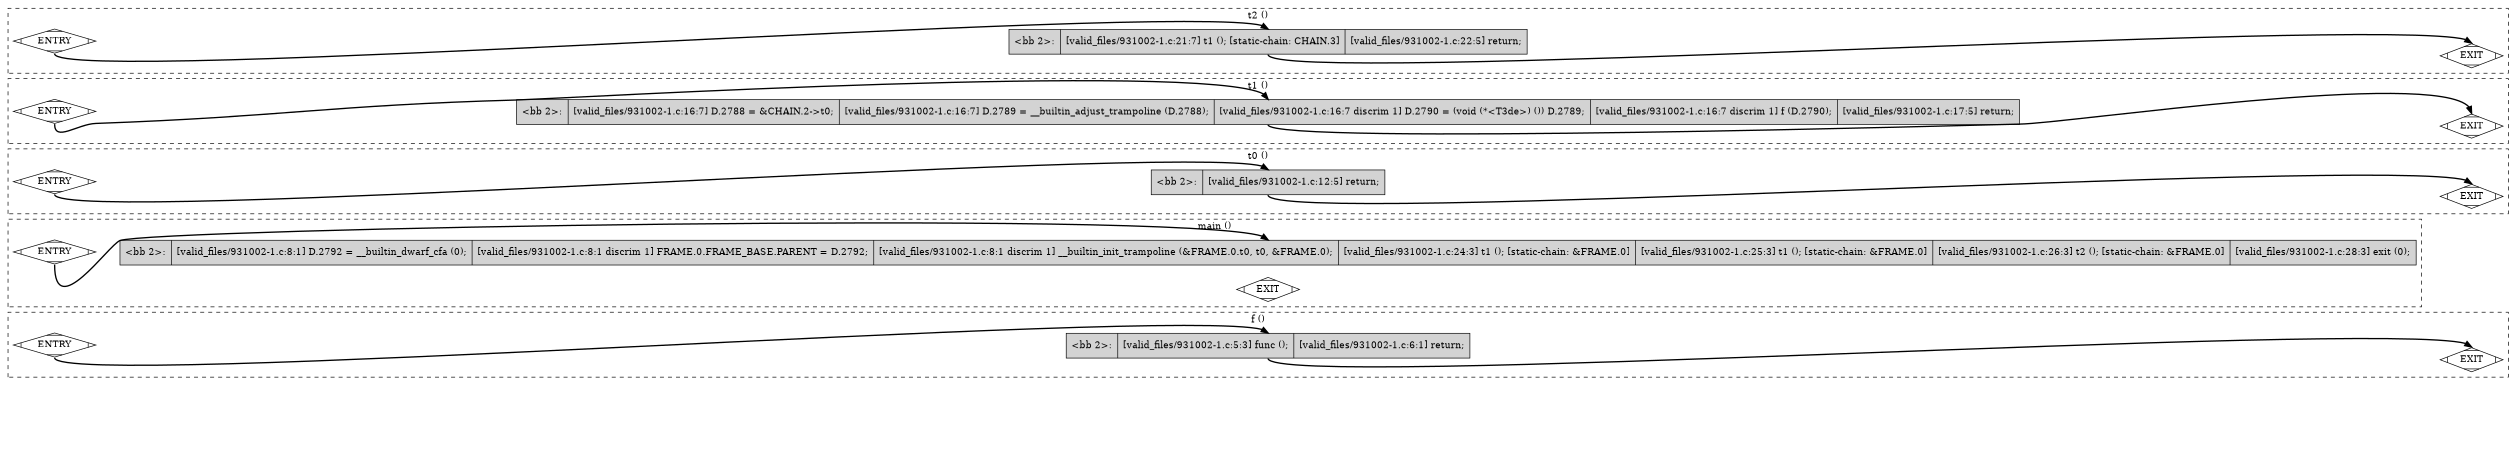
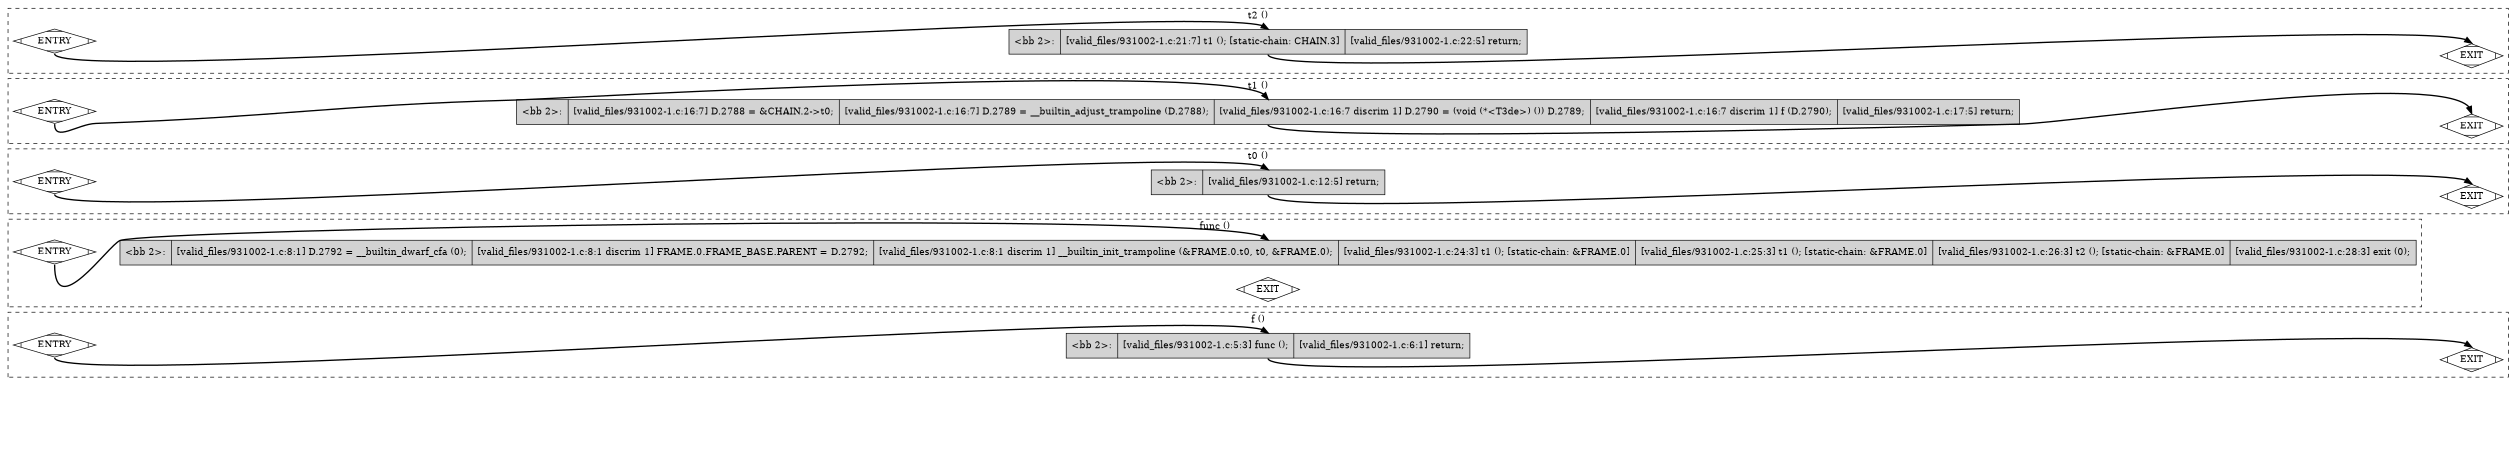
cluster "main ()": label "main ()" -> "func ()"
